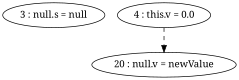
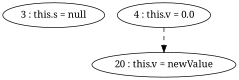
node "3 : null.s = null": label "3 : null.s = null" -> "3 : this.s = null"
node "20 : null.v = newValue": label "20 : null.v = newValue" -> "20 : this.v = newValue"
